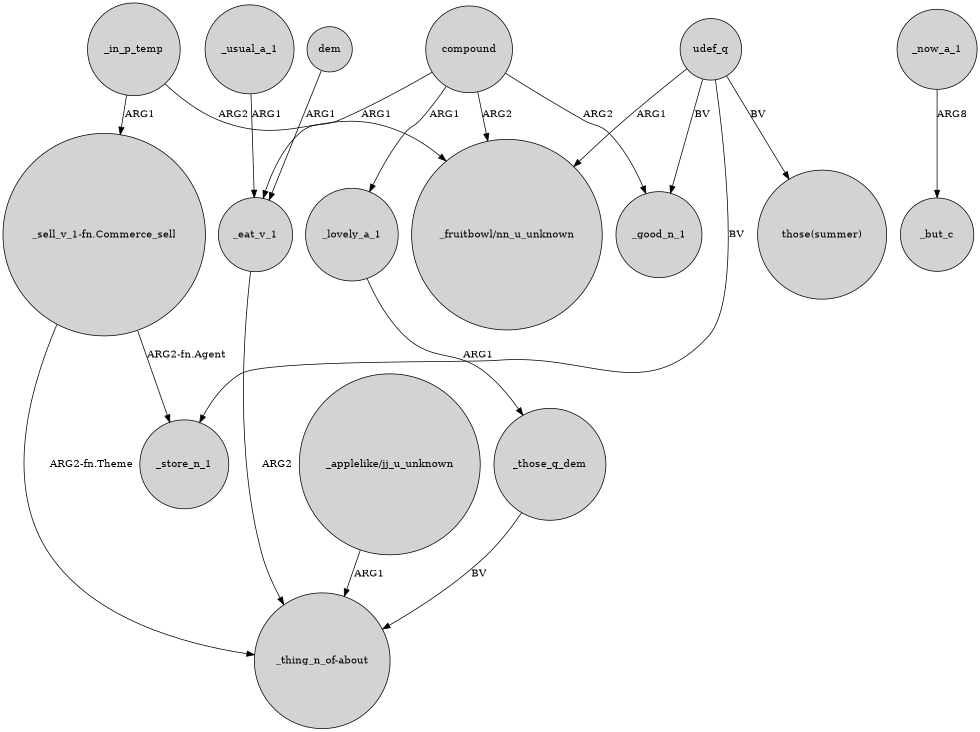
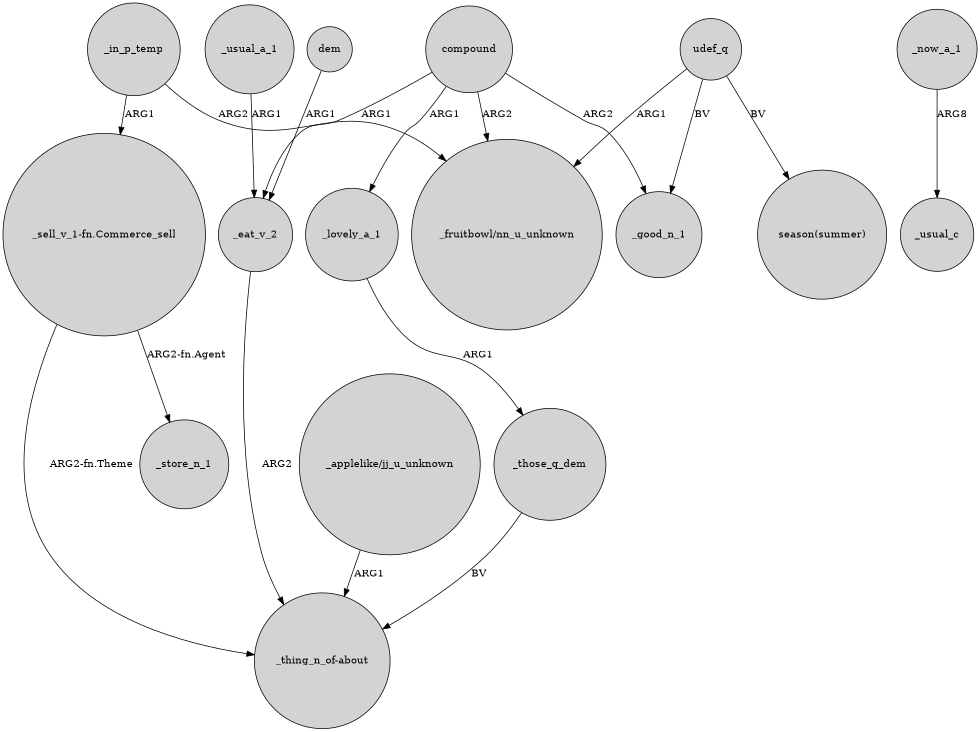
node "_eat_v_1": label "_eat_v_1" -> "_eat_v_2"
node "those(summer)": label "those(summer)" -> "season(summer)"
node "_but_c": label "_but_c" -> "_usual_c"
edge "udef_q" -> "_store_n_1": removed, label "BV"
